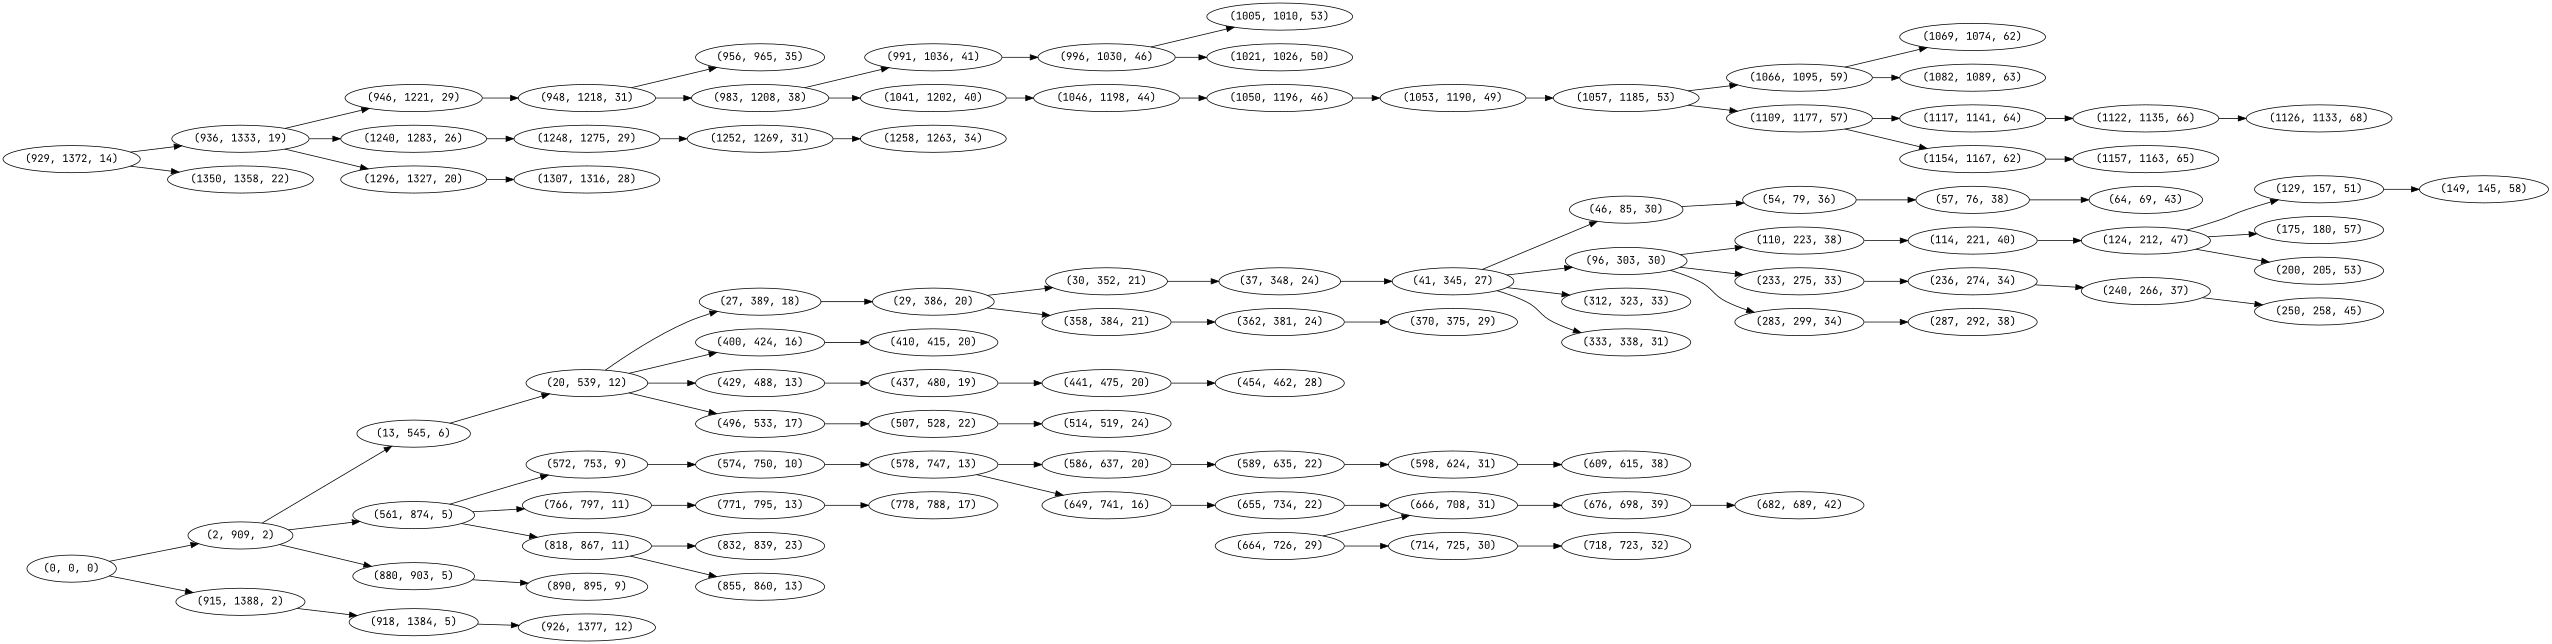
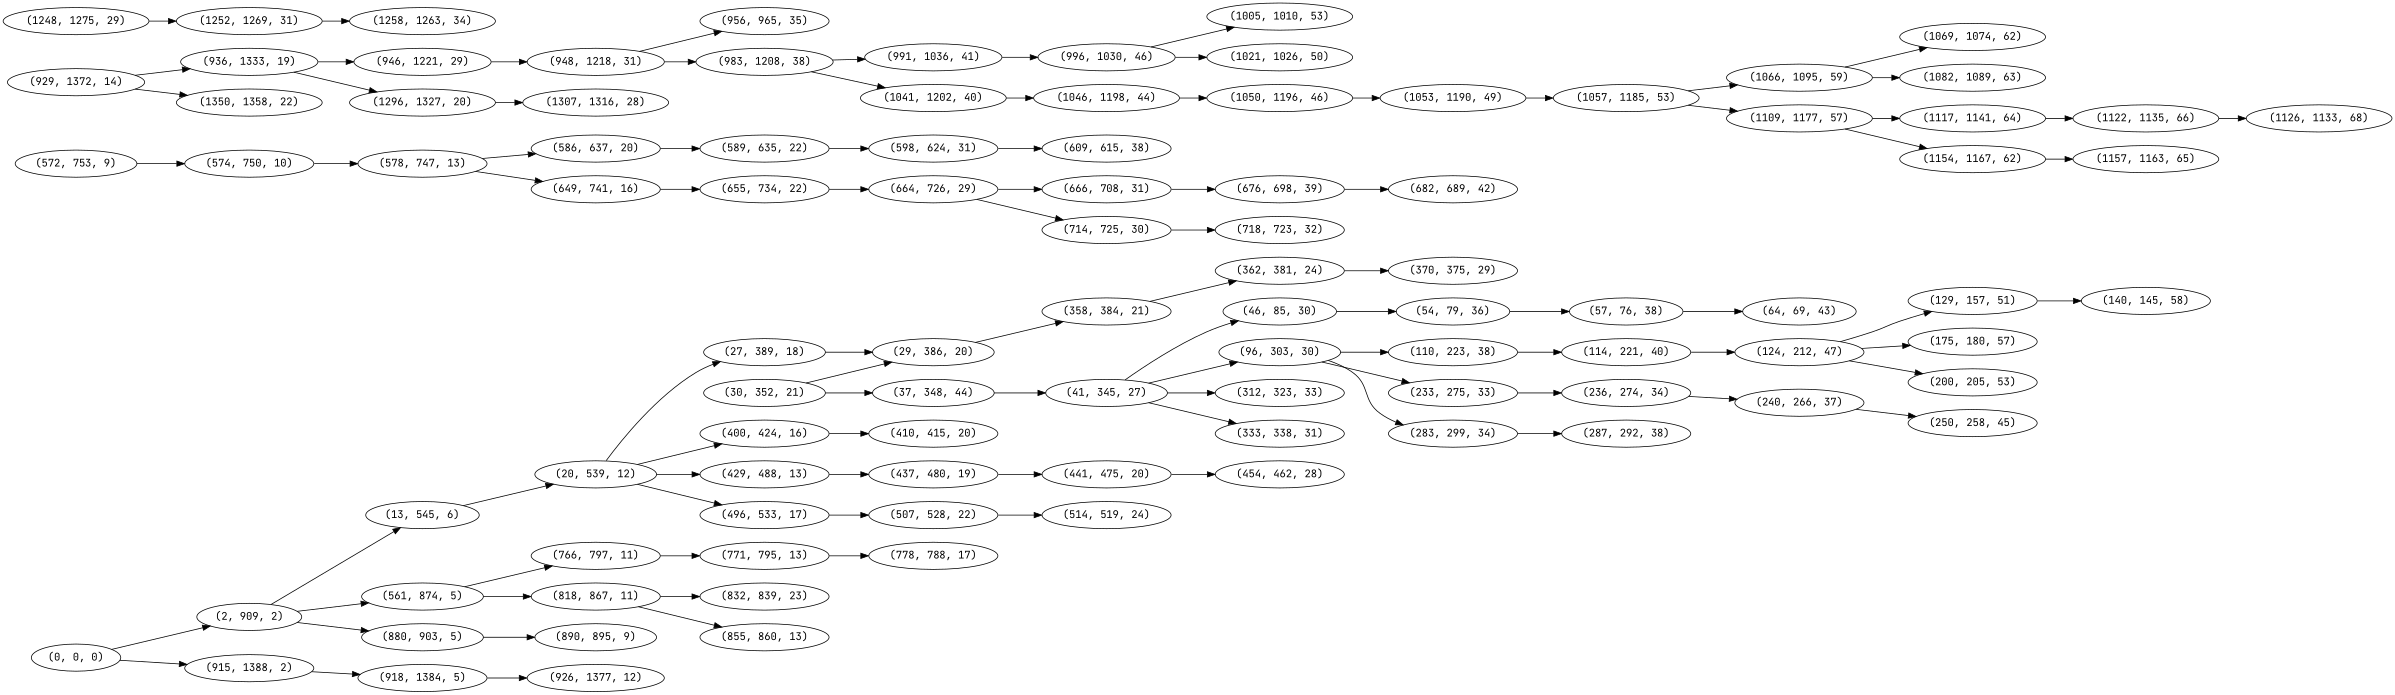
node "(1240, 1283, 26)": removed
node "(149, 145, 58)": label "(149, 145, 58)" -> "(140, 145, 58)"
node "(37, 348, 24)": label "(37, 348, 24)" -> "(37, 348, 44)"
edge "(29, 386, 20)" -> "(30, 352, 21)": reversed
edge "(561, 874, 5)" -> "(572, 753, 9)": removed
edge "(655, 734, 22)" -> "(666, 708, 31)": now "(655, 734, 22)" -> "(664, 726, 29)"
